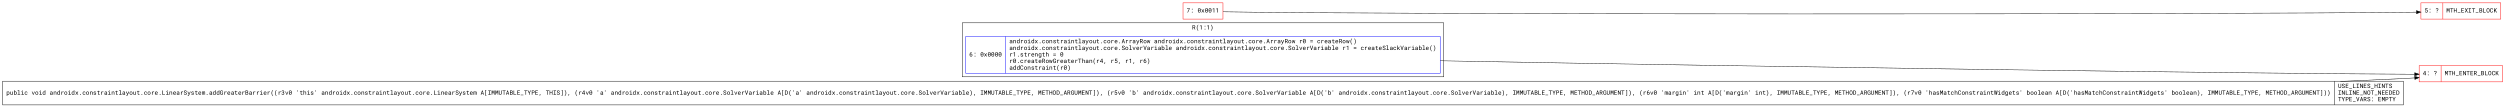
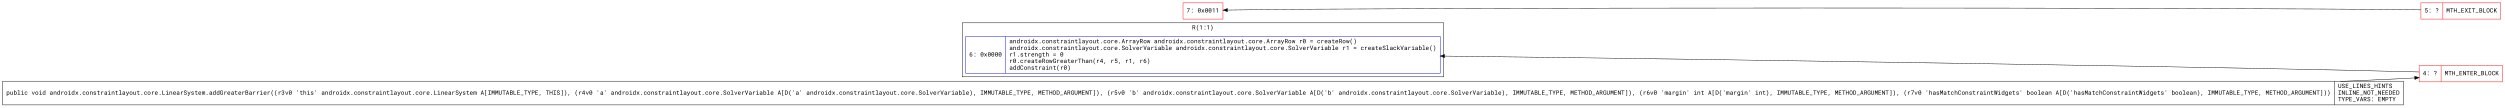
edge "7: 0x0011" -> "5: ?": reversed
edge "6: 0x0000" -> "4: ?": reversed
